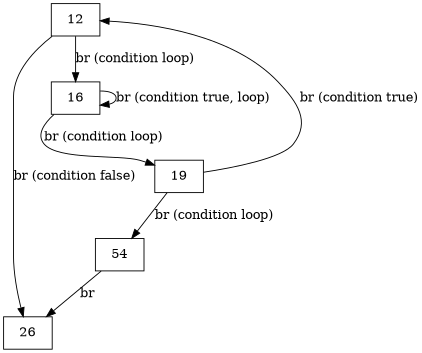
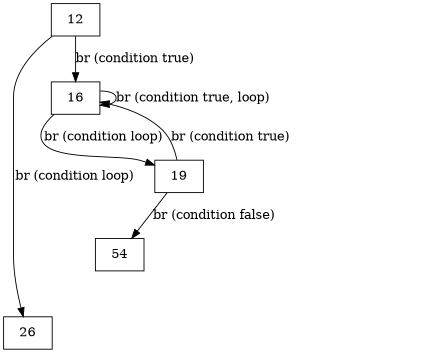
edge "12" -> "16": label "br (condition loop)" -> "br (condition true)"
edge "19" -> "12": now "19" -> "16"
edge "12" -> "26": label "br (condition false)" -> "br (condition loop)"
edge "19" -> "54": label "br (condition loop)" -> "br (condition false)"
edge "54" -> "26": removed, label "br"
